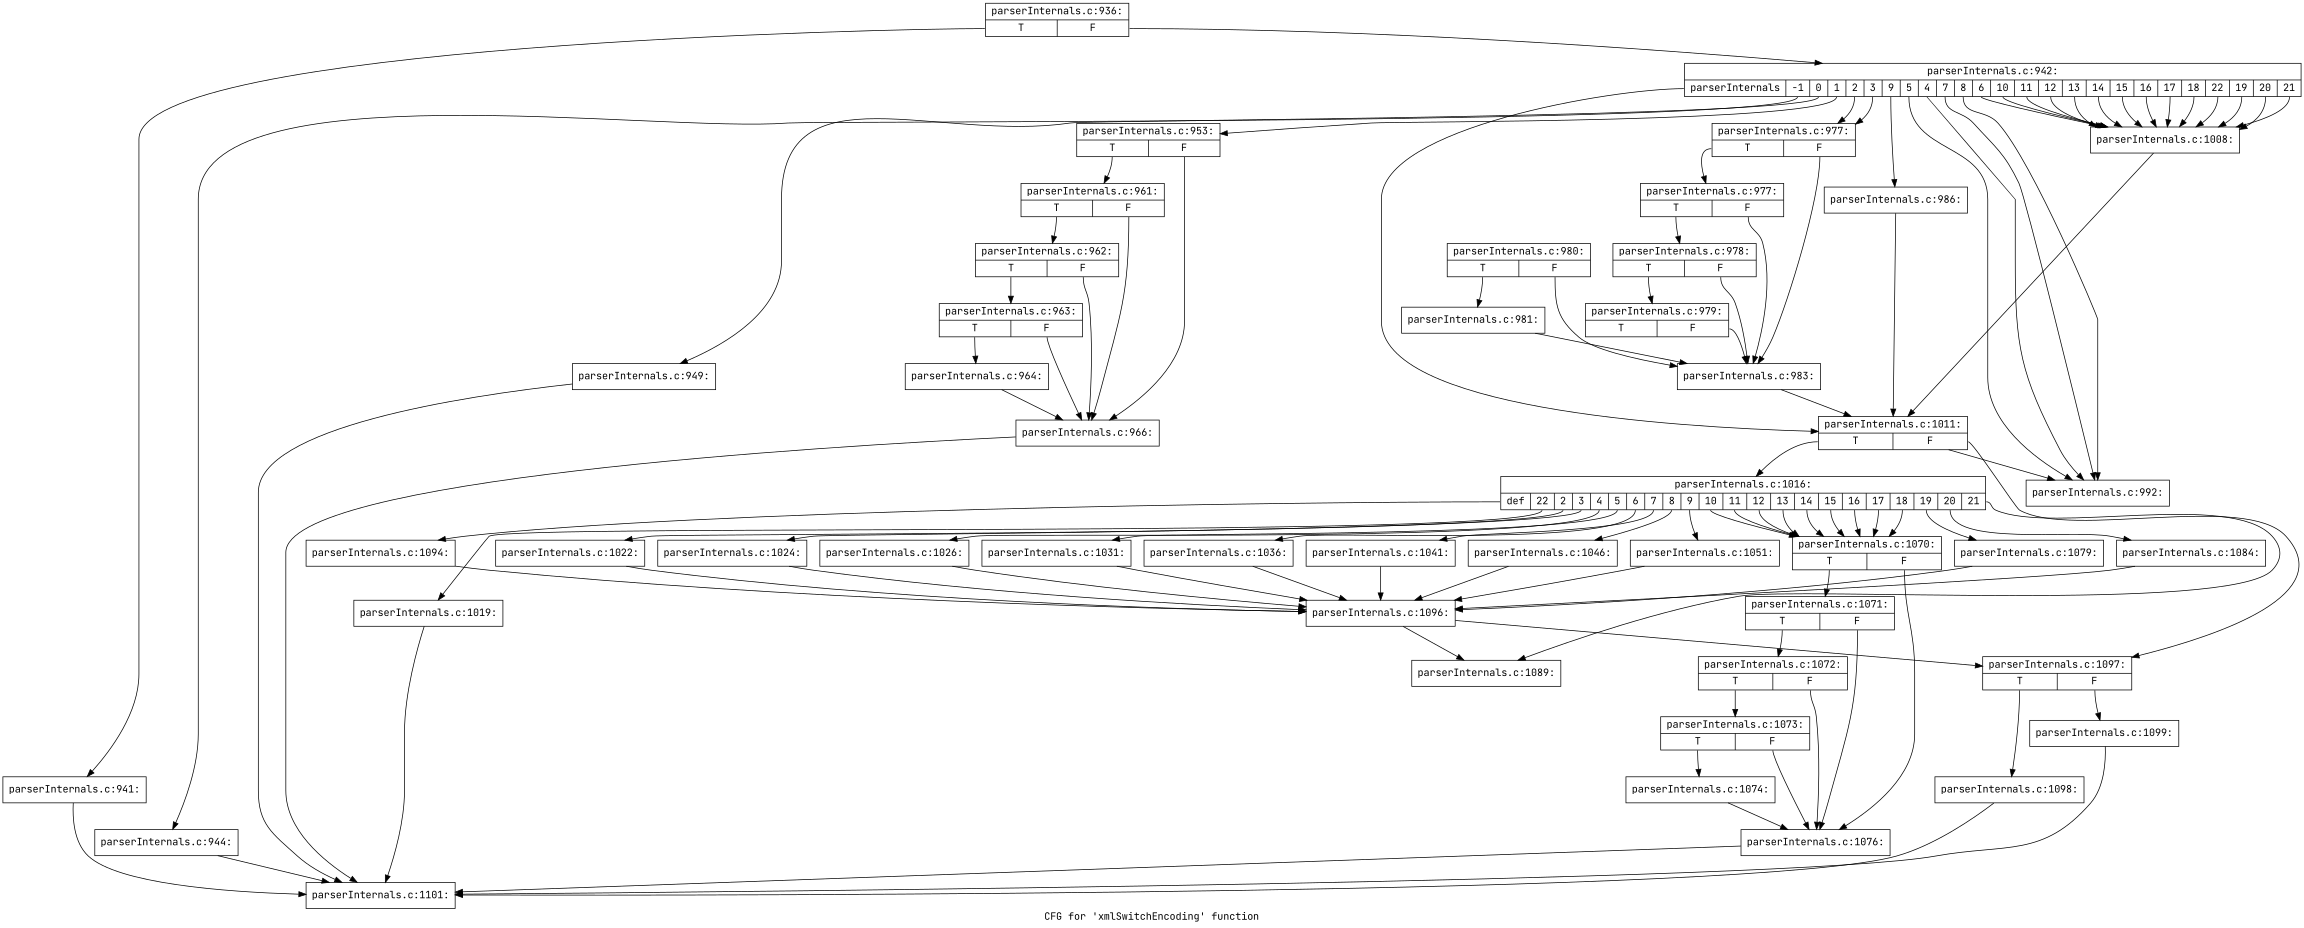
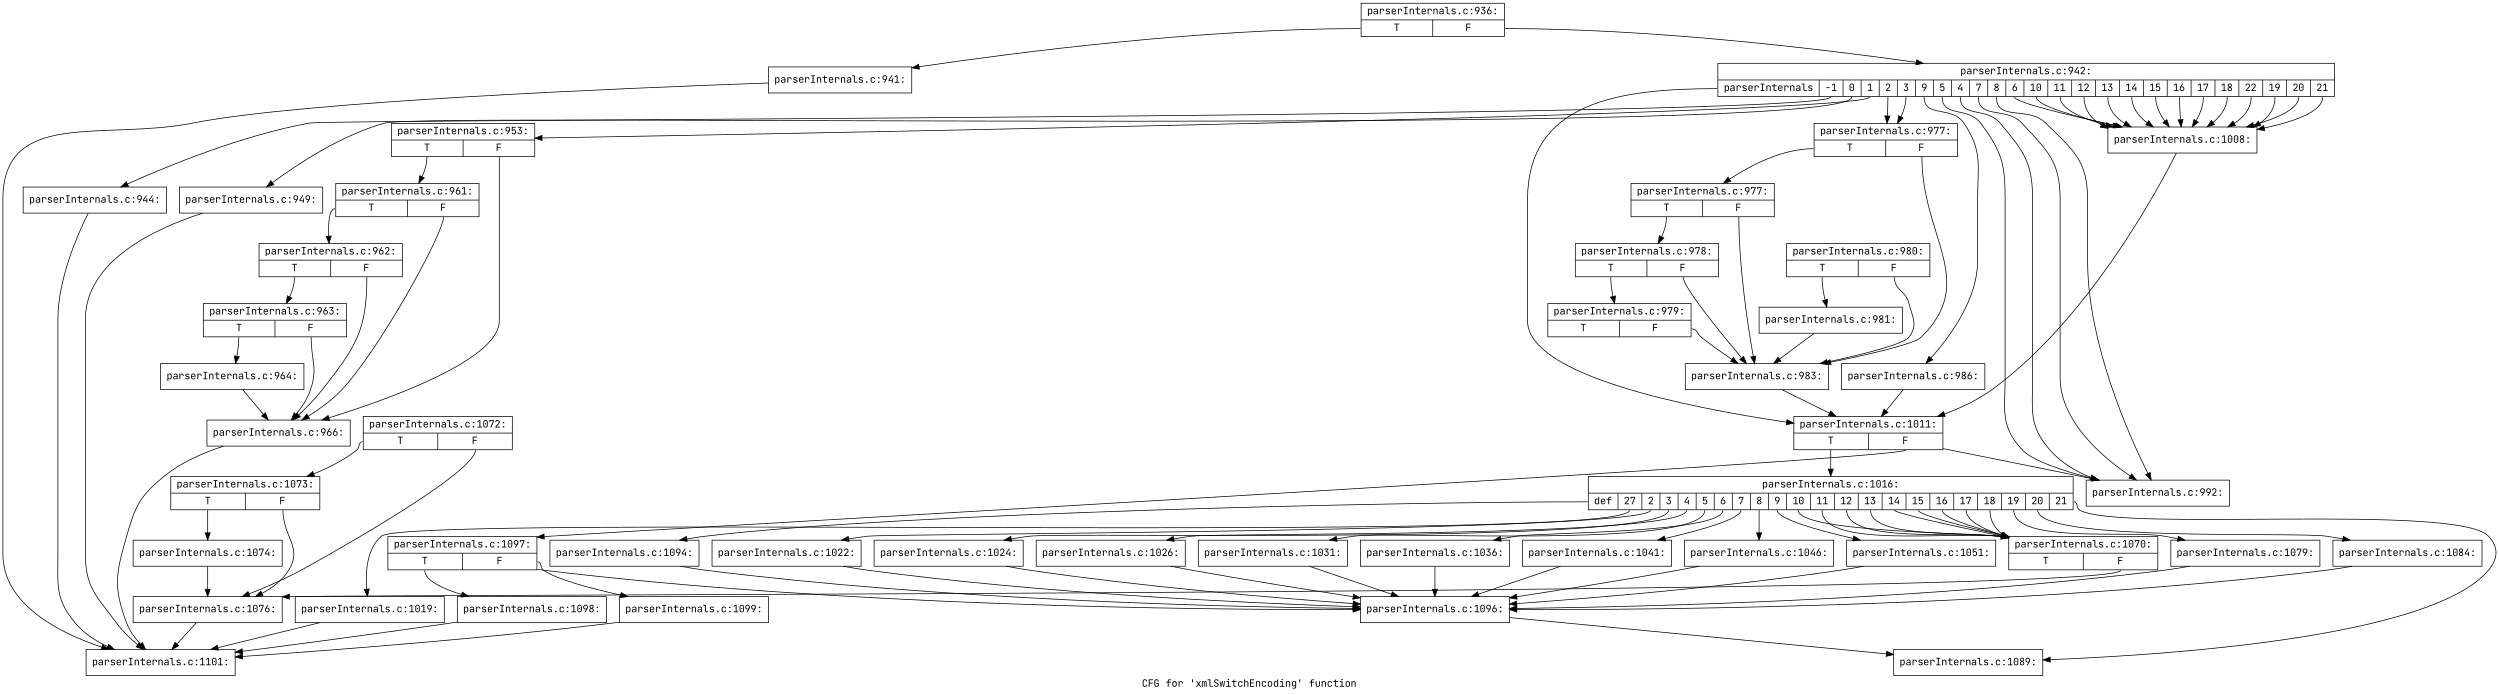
node "parserInternals.c:1016:": text "22" -> "27"
node "parserInternals.c:1071:": removed
edge "parserInternals.c:1096:" -> "parserInternals.c:1097:": reversed
